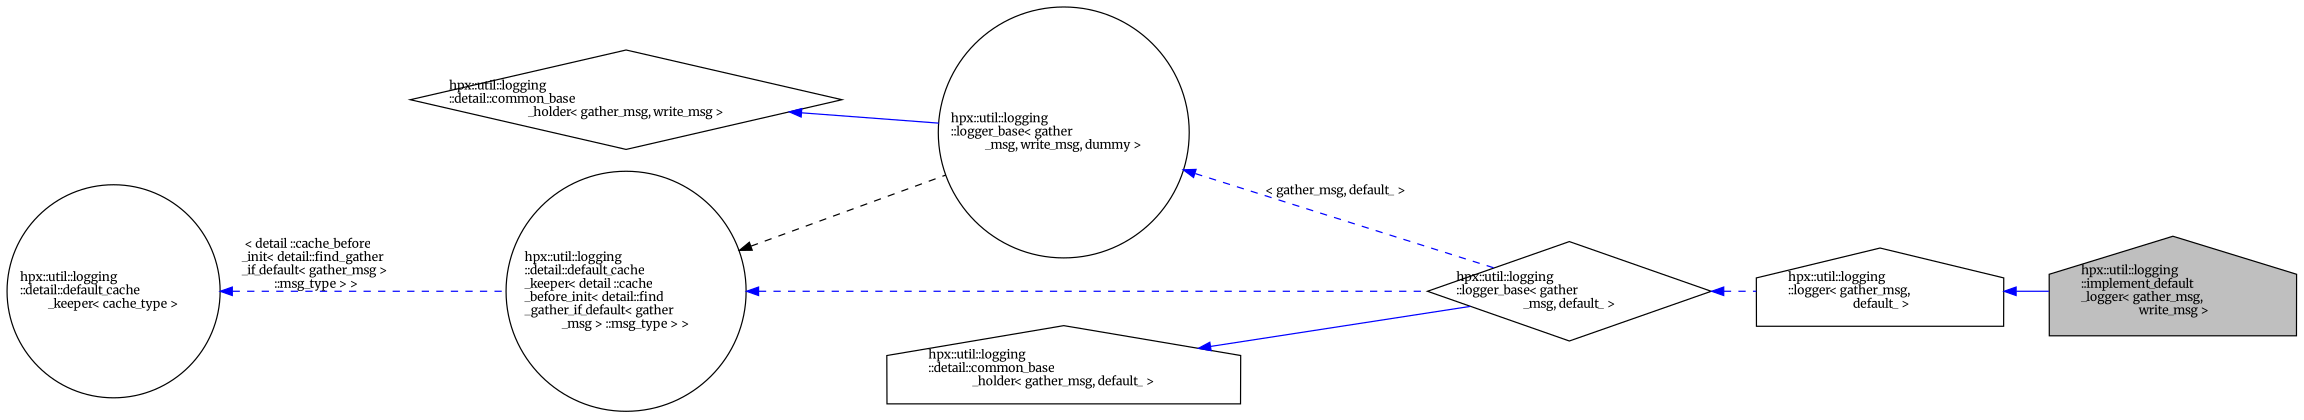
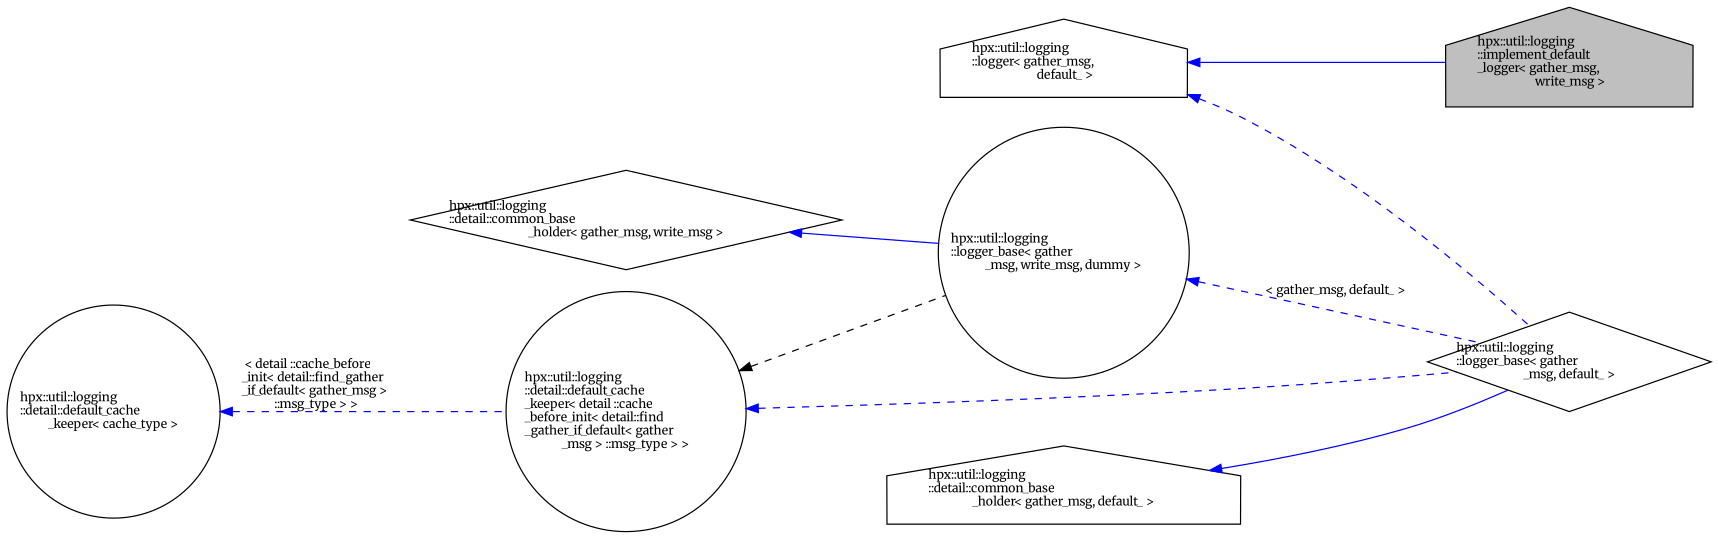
edge "hpx::util::logging ::logger< gather_msg, default_ >" -> "hpx::util::logging ::logger_base< gather _msg, default_ >": reversed
